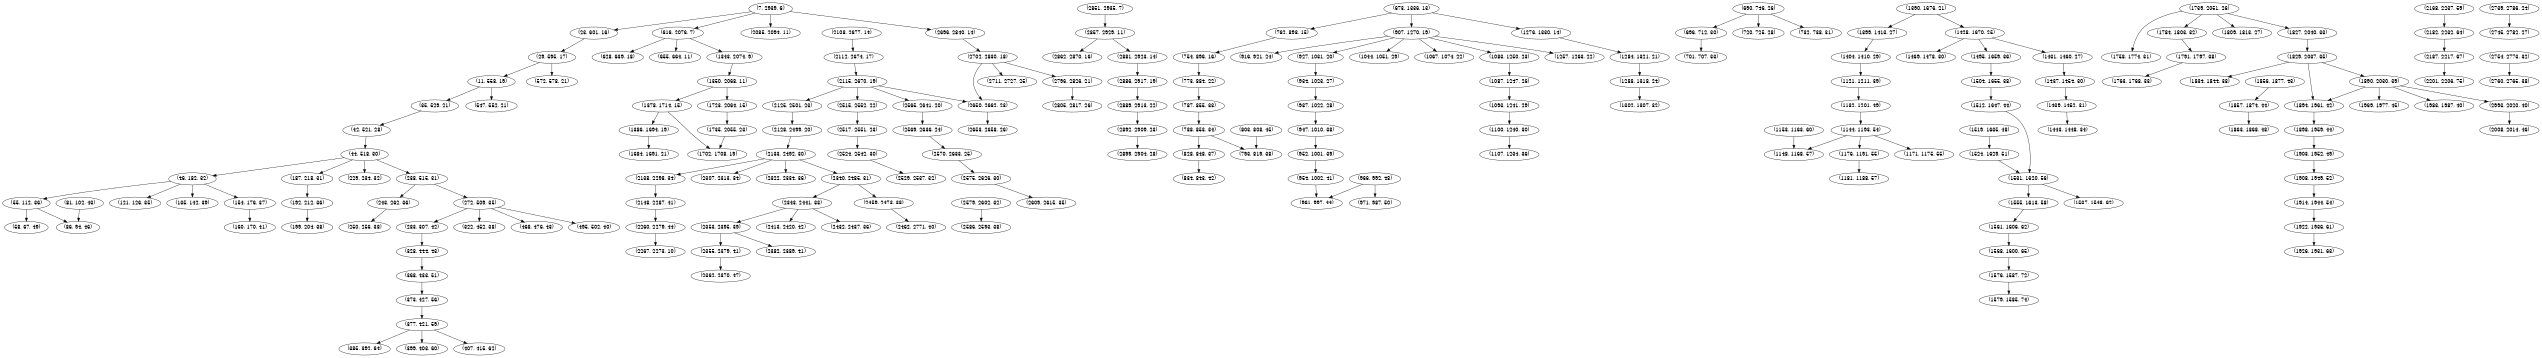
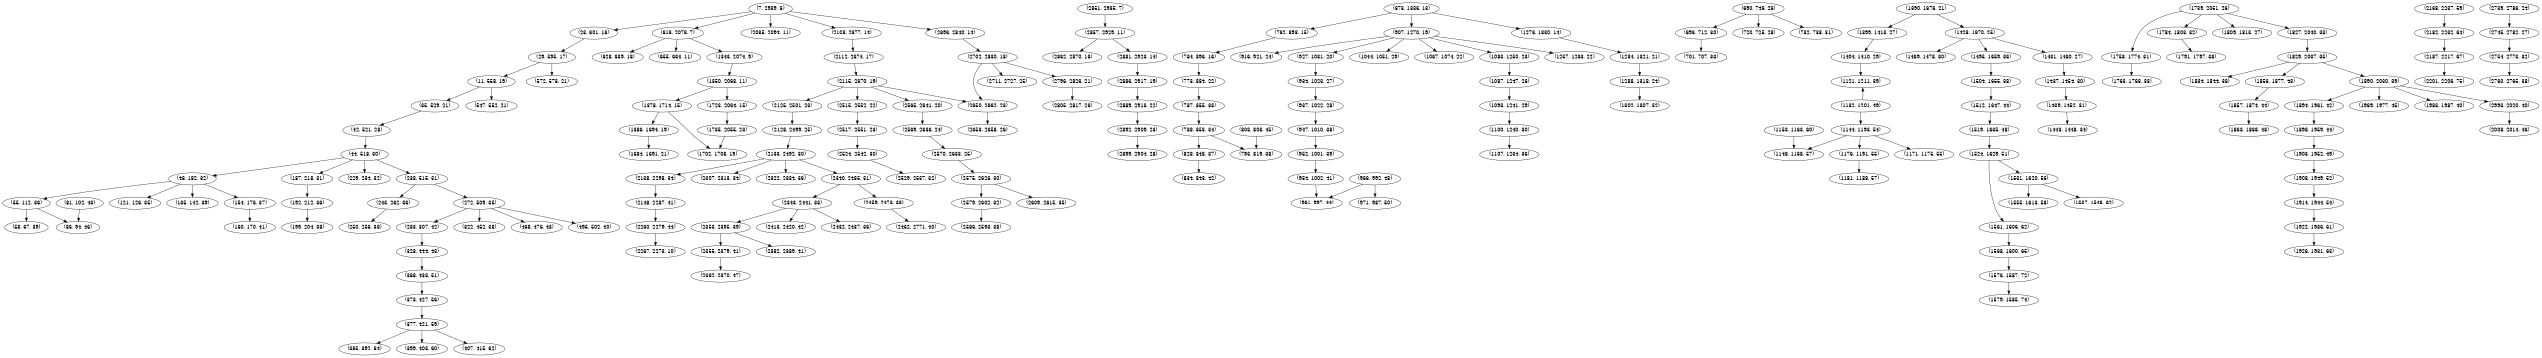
edge "(7, 2939, 6)" -> "(2108, 2677, 14)": added
edge "(2745, 2782, 27)" -> "(2754, 2773, 32)": added
node "(754, 896, 16)": label "(754, 896, 16)" -> "(764, 896, 16)"
edge "(1791, 1797, 38)" -> "(1763, 1768, 33)": now "(1758, 1774, 31)" -> "(1763, 1768, 33)"
edge "(1829, 2037, 35)" -> "(1894, 1961, 42)": now "(1829, 2037, 35)" -> "(1856, 1877, 43)"
edge "(1121, 1211, 39)" -> "(1132, 1201, 49)": reversed
node "(2128, 2499, 20)": label "(2128, 2499, 20)" -> "(2128, 2499, 25)"
edge "(1512, 1647, 44)" -> "(1531, 1620, 56)": now "(1512, 1647, 44)" -> "(1519, 1635, 48)"
edge "(2575, 2626, 30)" -> "(2579, 2602, 32)": added
edge "(1555, 1613, 58)" -> "(1561, 1606, 62)": now "(1524, 1629, 51)" -> "(1561, 1606, 62)"
node "(58, 67, 49)": label "(58, 67, 49)" -> "(58, 67, 39)"
